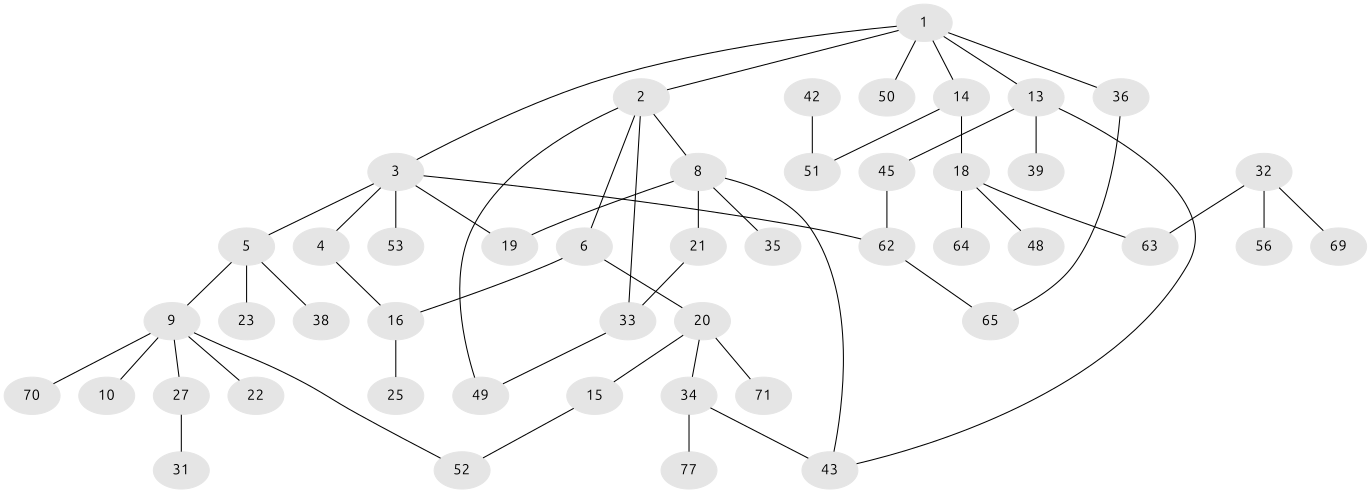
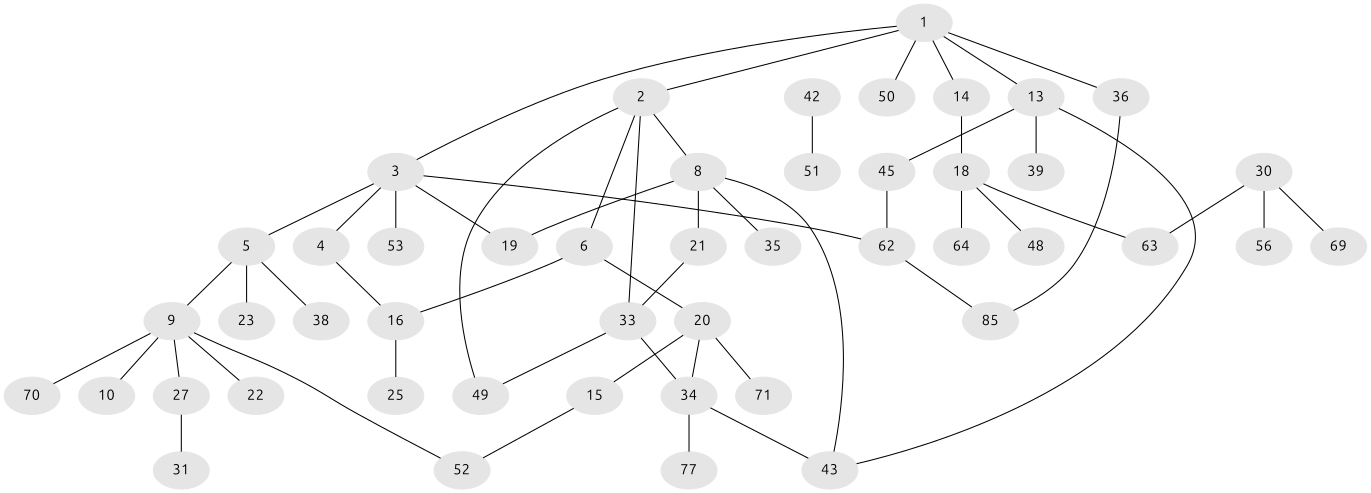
edge "14" -- "51": removed
node "32": label "32" -> "30"
node "65": label "65" -> "85"
edge "33" -- "34": added
